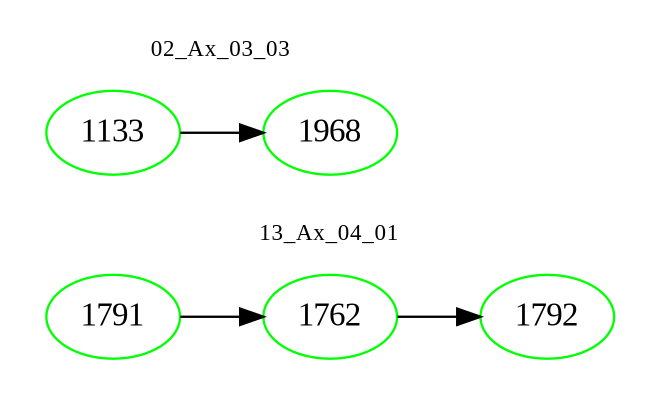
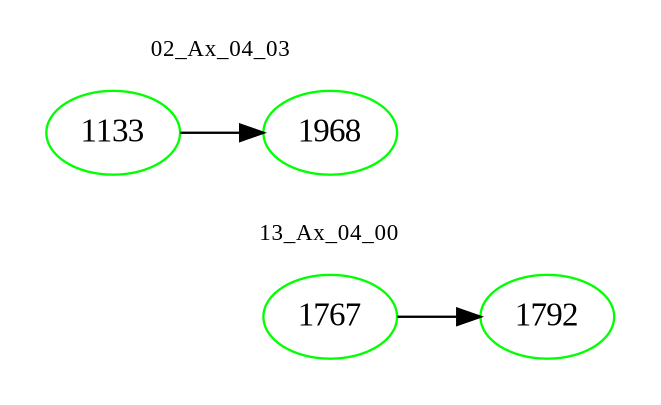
cluster "02_Ax_03_03": label "02_Ax_03_03" -> "02_Ax_04_03"
cluster "13_Ax_04_01": label "13_Ax_04_01" -> "13_Ax_04_00"
node "1791": removed
node "1762": label "1762" -> "1767"
